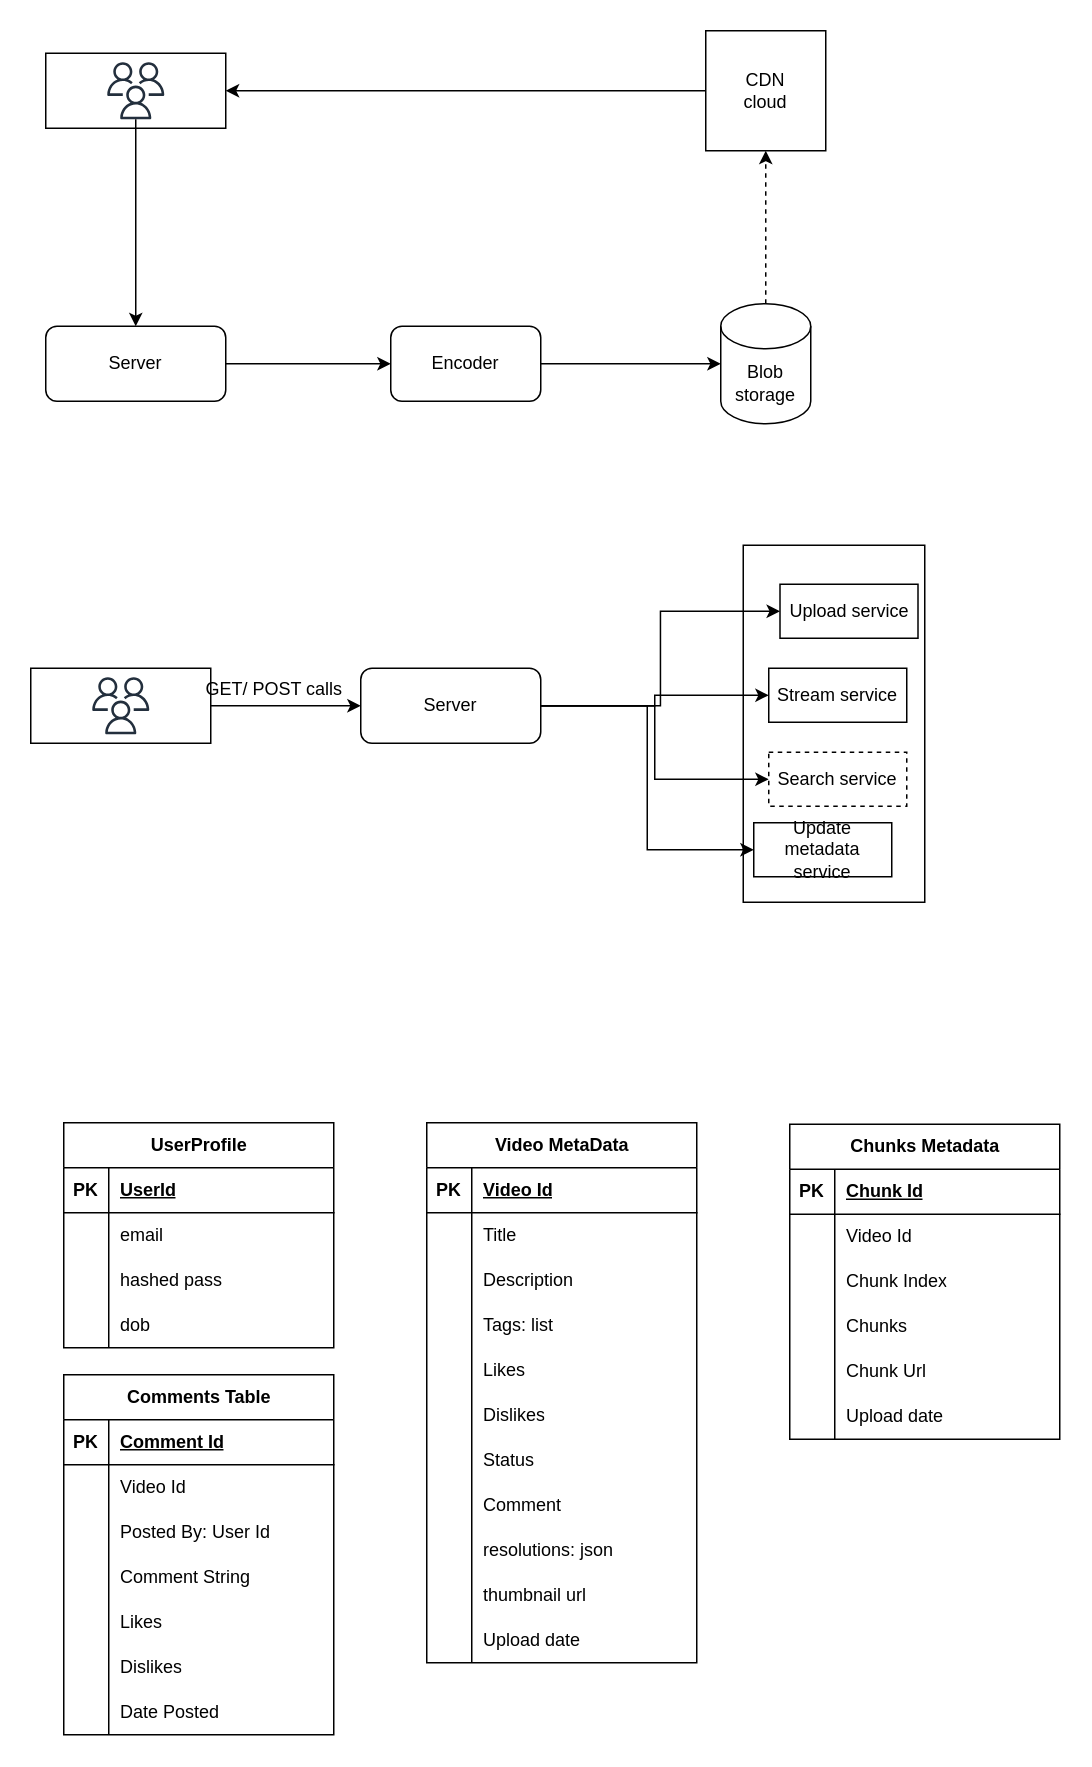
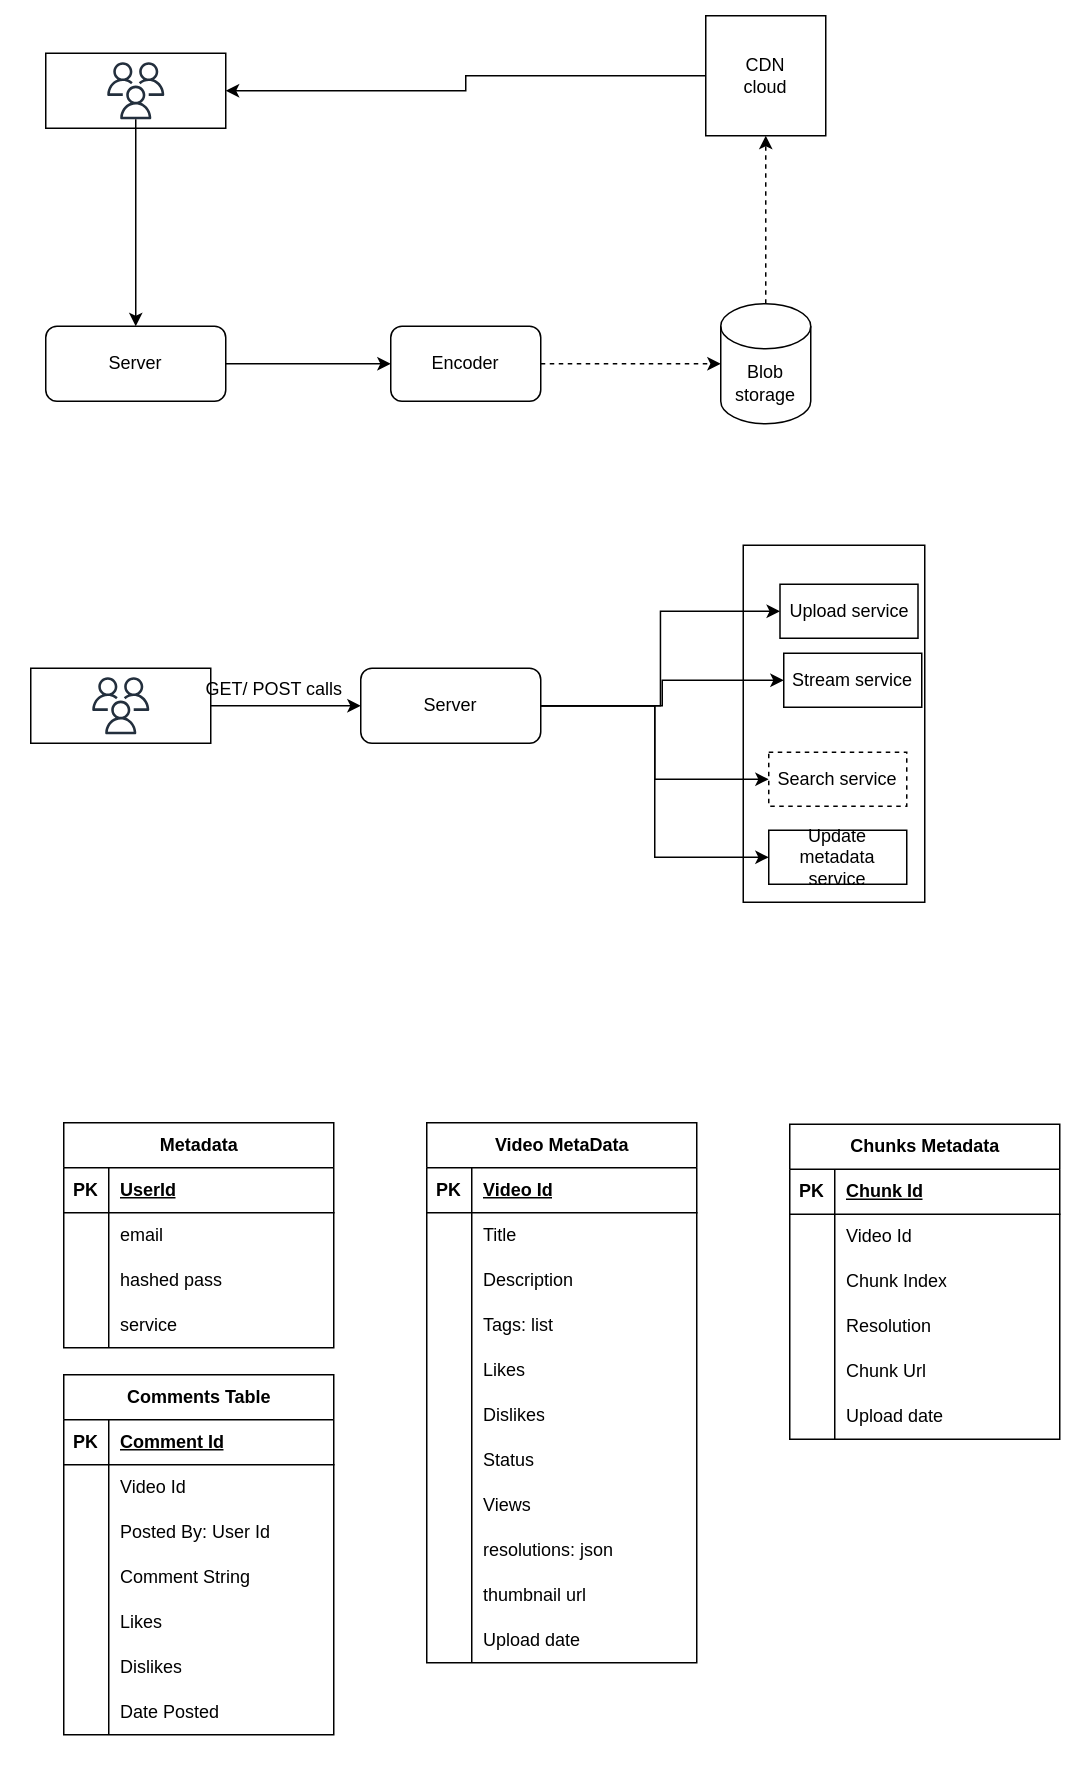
node "CDN cloud": moved (766, 91) -> (766, 76)
edge "Encoder" -> "Blob storage": style solid -> dashed
node "Stream service": moved (838, 695) -> (853, 680)
node "Update metadata service": moved (823, 850) -> (838, 857)
node "UserProfile": label "UserProfile" -> "Metadata"
node "dob": label "dob" -> "service"
node "Chunks": label "Chunks" -> "Resolution"
node "Comment": label "Comment" -> "Views"
